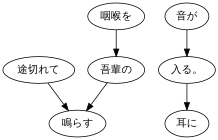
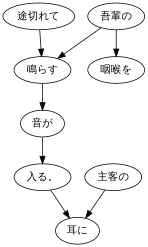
edge "咽喉を" -> "吾輩の": reversed
edge "鳴らす" -> "音が": added
node "主客の": added
